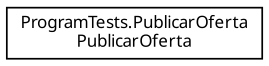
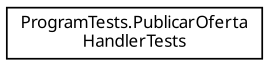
node "ProgramTests.PublicarOferta PublicarOferta": label "ProgramTests.PublicarOferta PublicarOferta" -> "ProgramTests.PublicarOferta HandlerTests"
